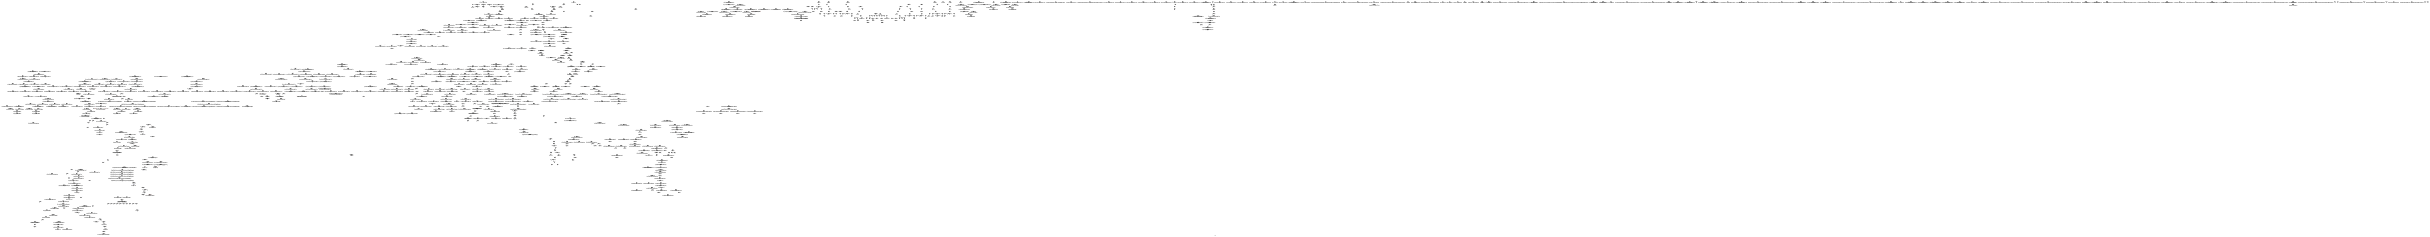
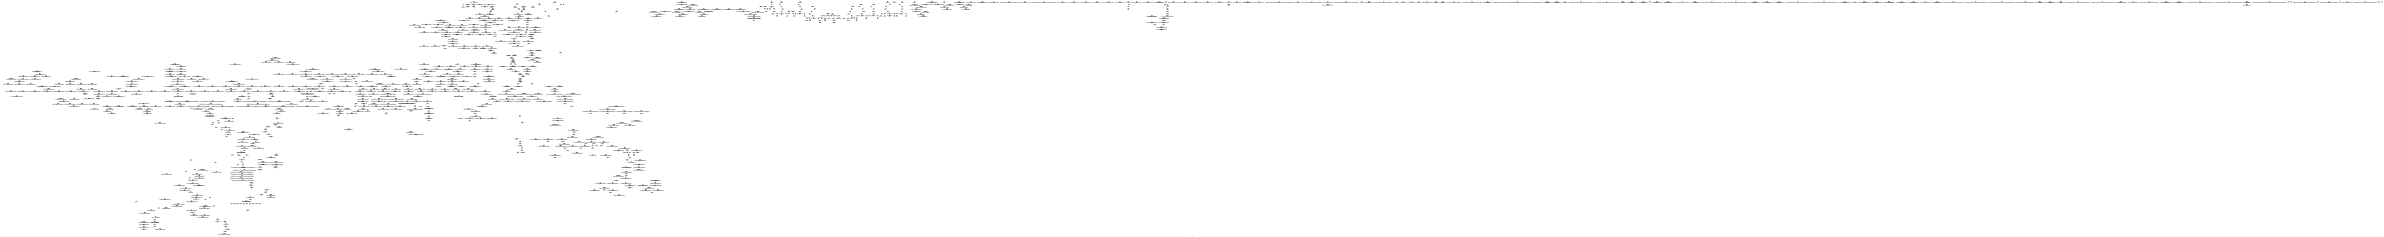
node "NodeID: 701": removed
